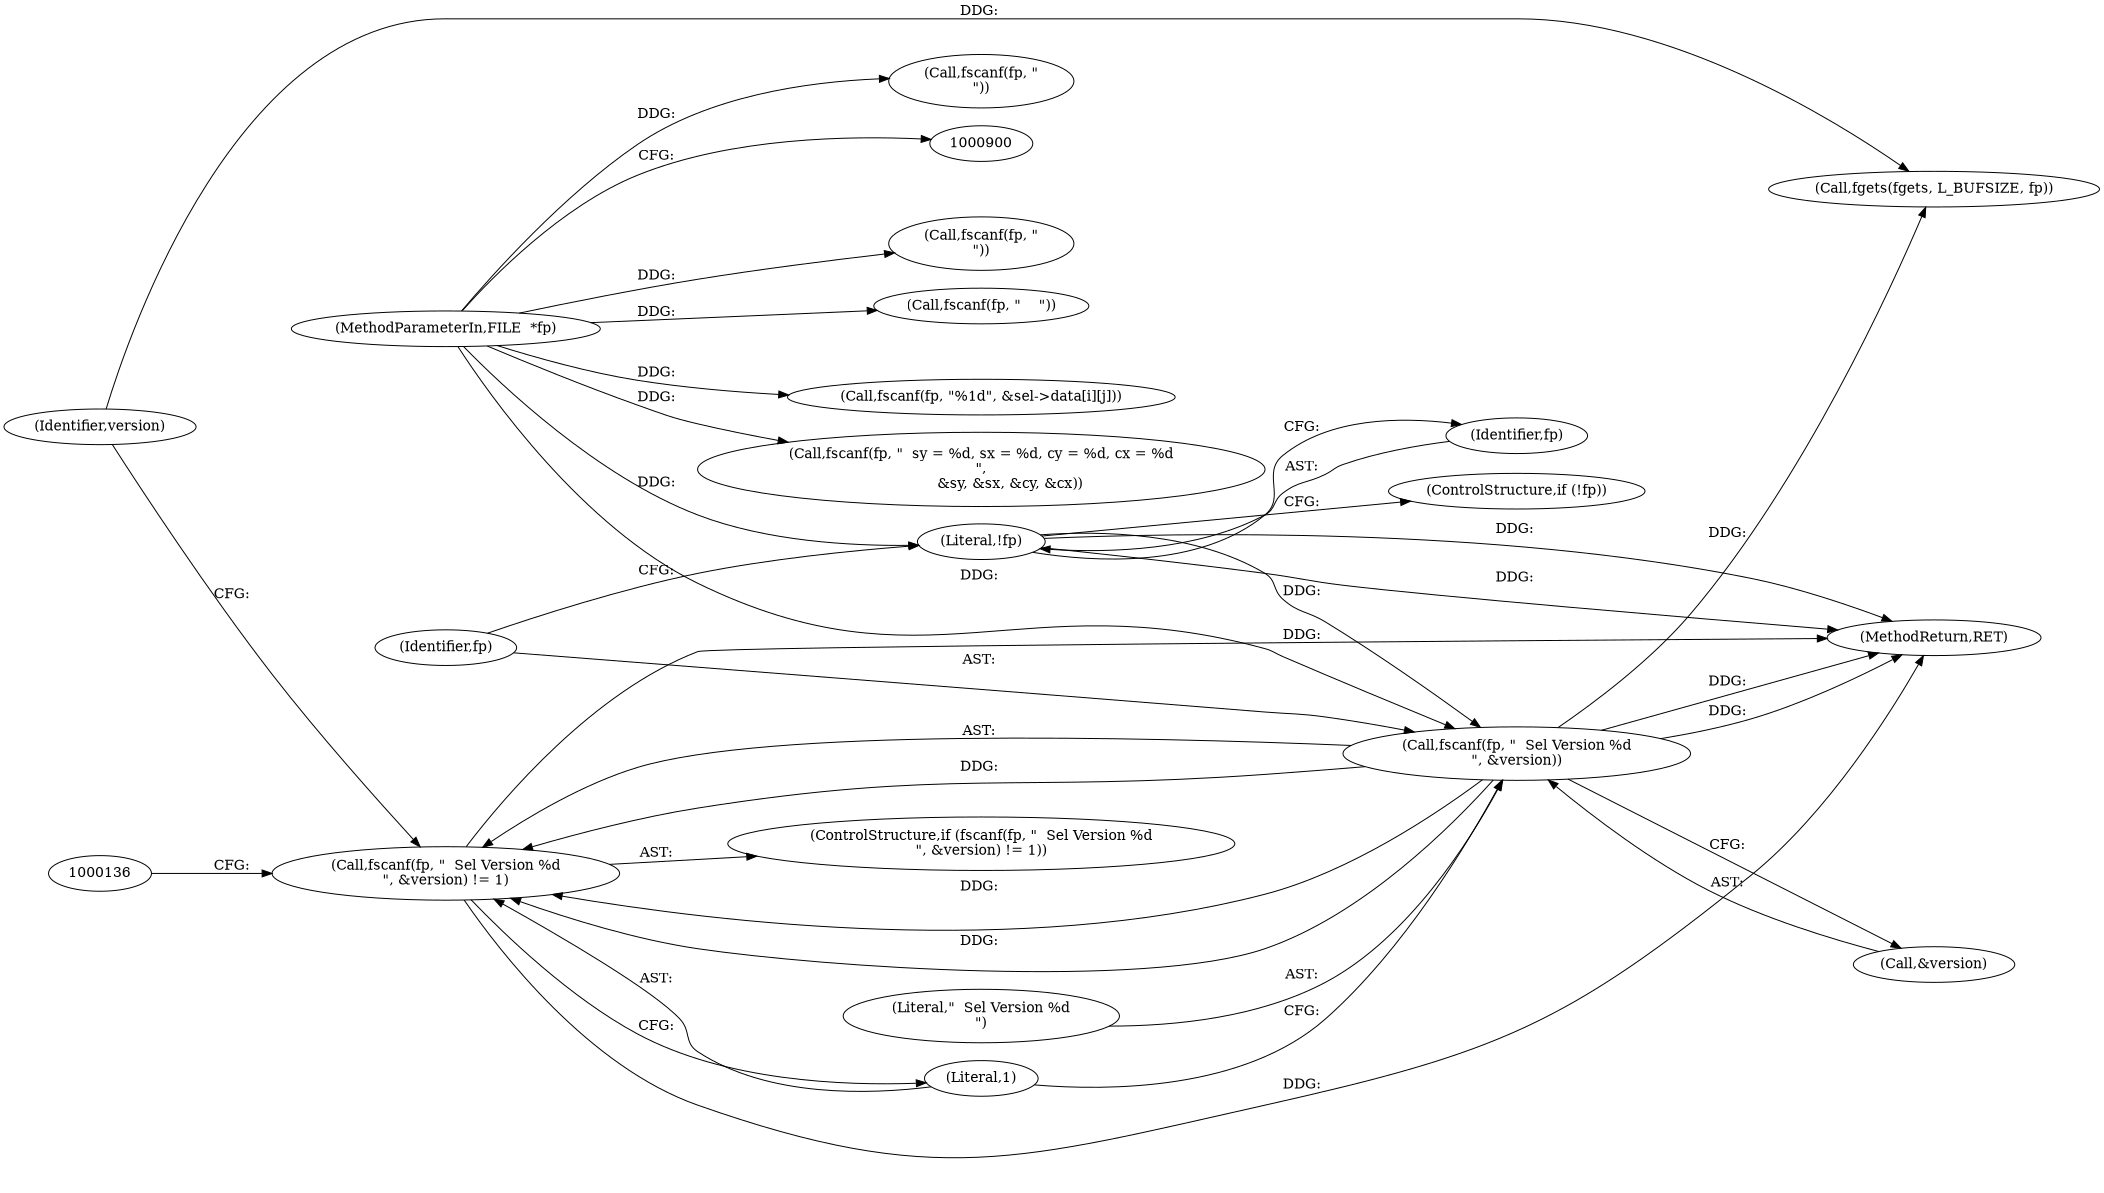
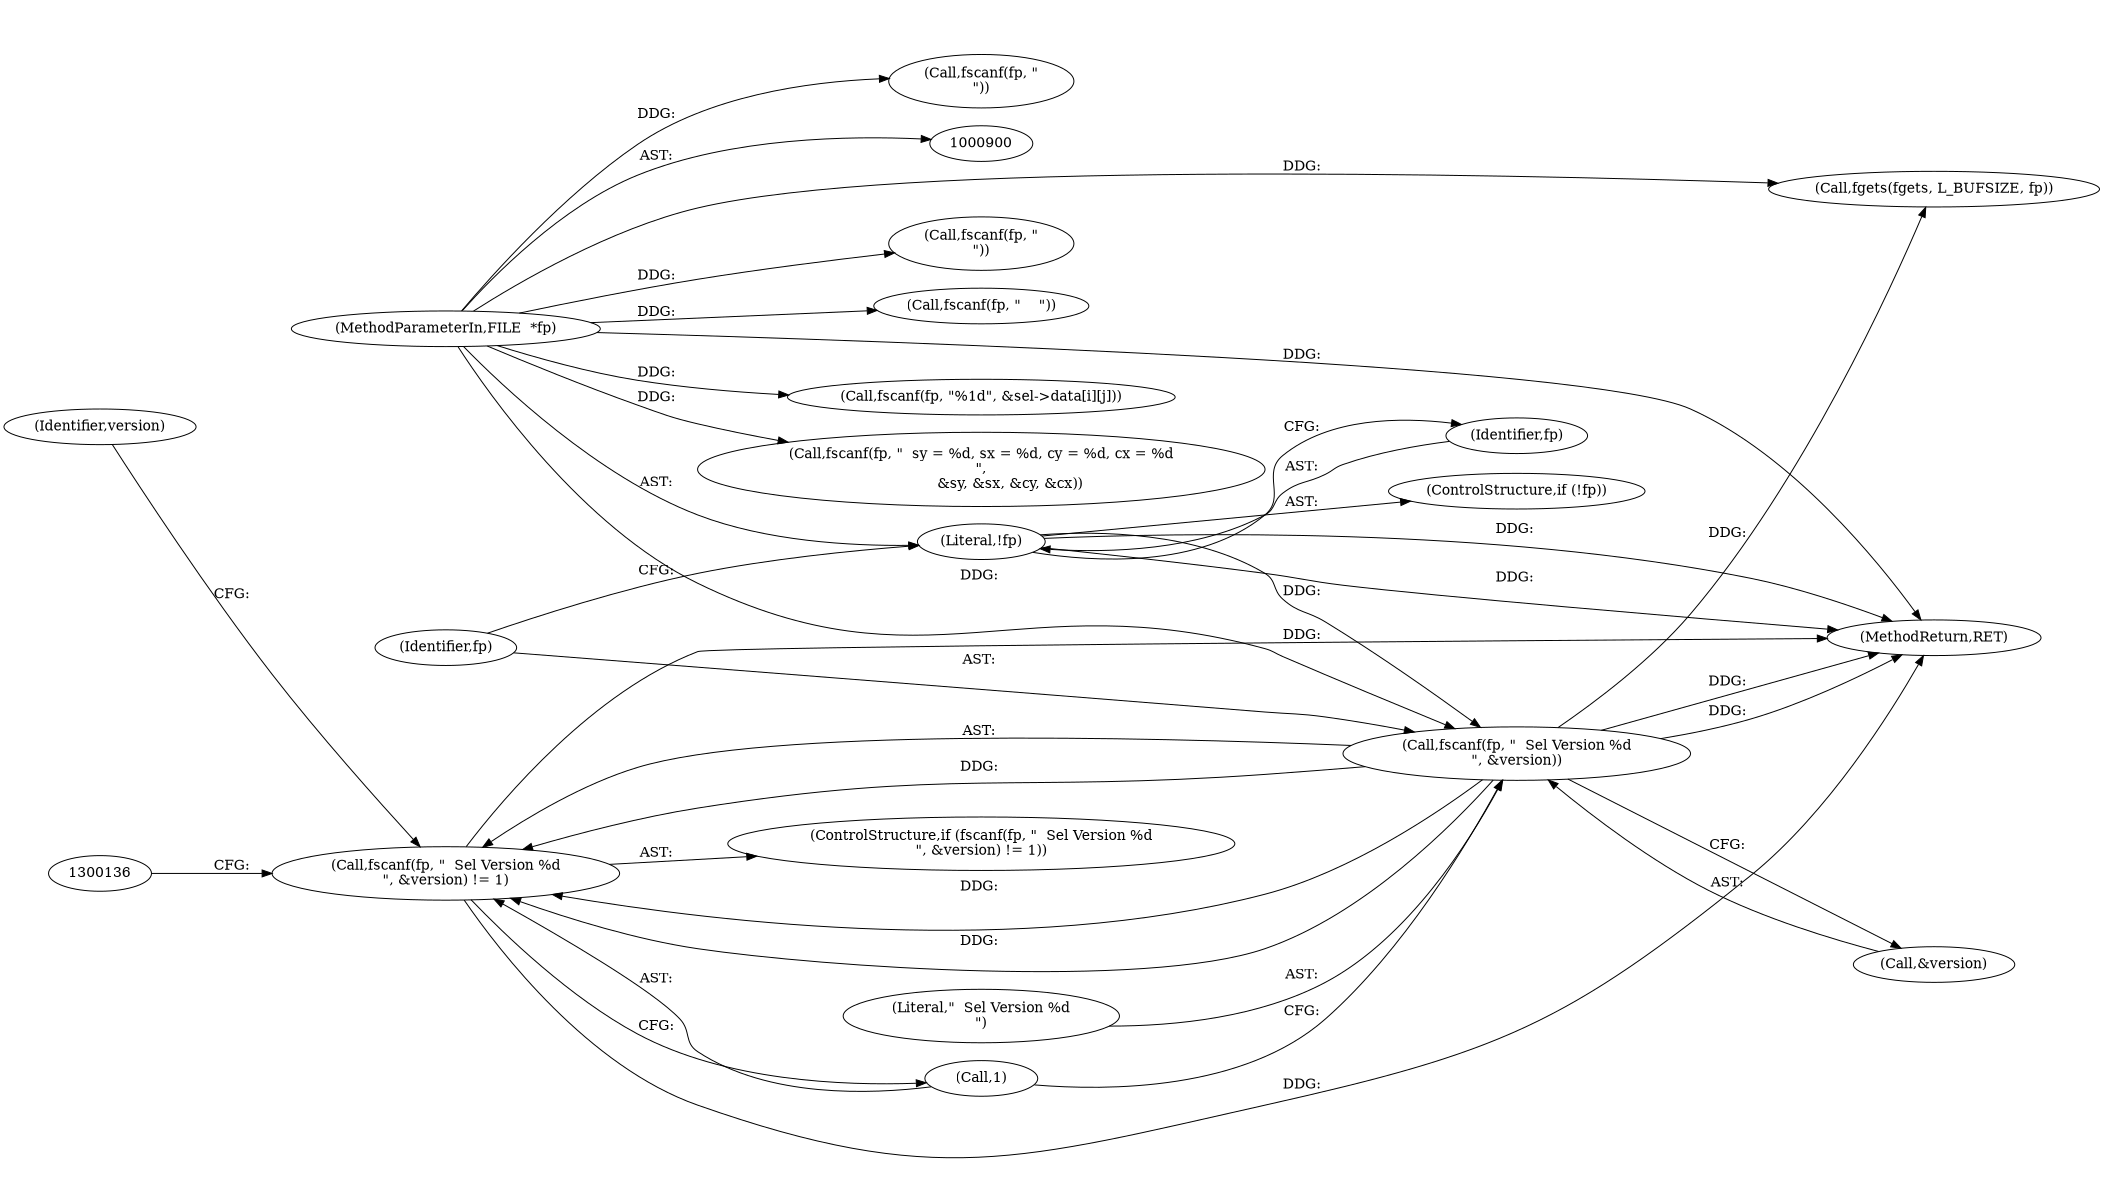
edge "(Identifier,version)" -> "(Call,fgets(fgets, L_BUFSIZE, fp))": now "(MethodParameterIn,FILE  *fp)" -> "(Call,fgets(fgets, L_BUFSIZE, fp))"
edge "(MethodParameterIn,FILE  *fp)" -> "1000900": label "CFG: " -> "AST: "
edge "(MethodParameterIn,FILE  *fp)" -> "(MethodReturn,RET)": added, label "DDG:"
edge "(MethodParameterIn,FILE  *fp)" -> "(Literal,!fp)": label "DDG: " -> "AST: "
edge "(Literal,!fp)" -> "(ControlStructure,if (!fp))": label "CFG: " -> "AST: "
node "1000136": label "1000136" -> "1300136"
node "(Literal,1)": label "(Literal,1)" -> "(Call,1)"
